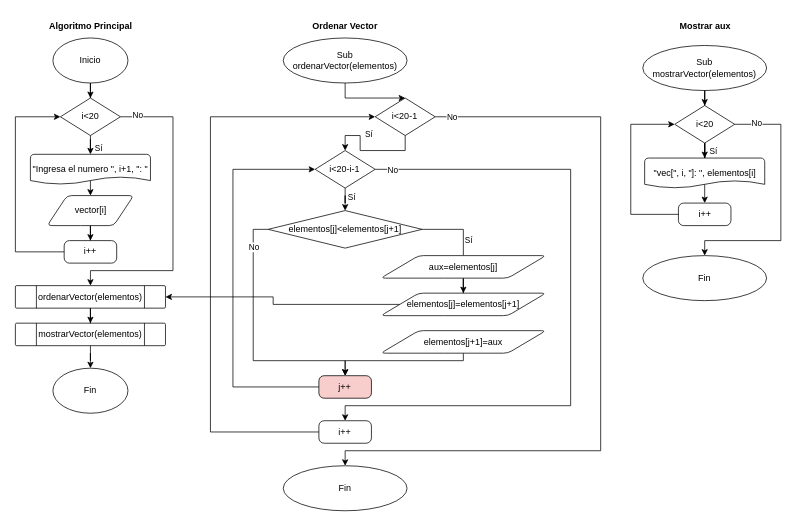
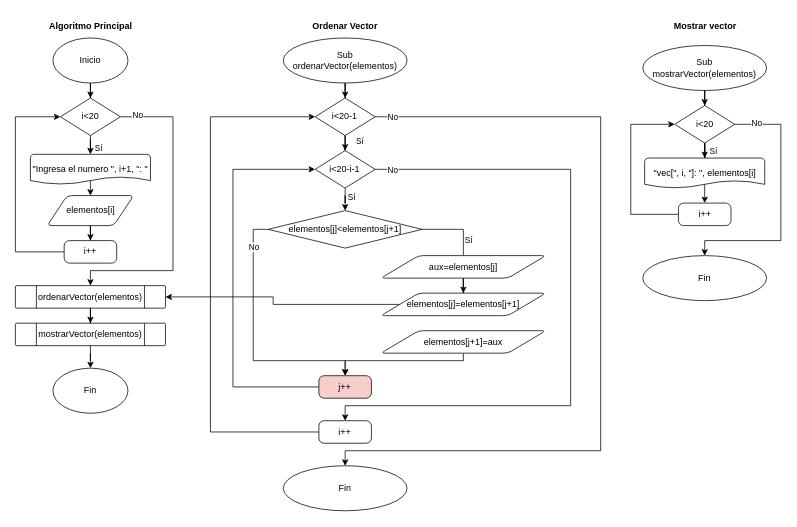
node "Mostrar aux": label "Mostrar aux" -> "Mostrar vector"
node "i<20-1": moved (405, 117) -> (345, 117)
node "vector[i]": label "vector[i]" -> "elementos[i]"
